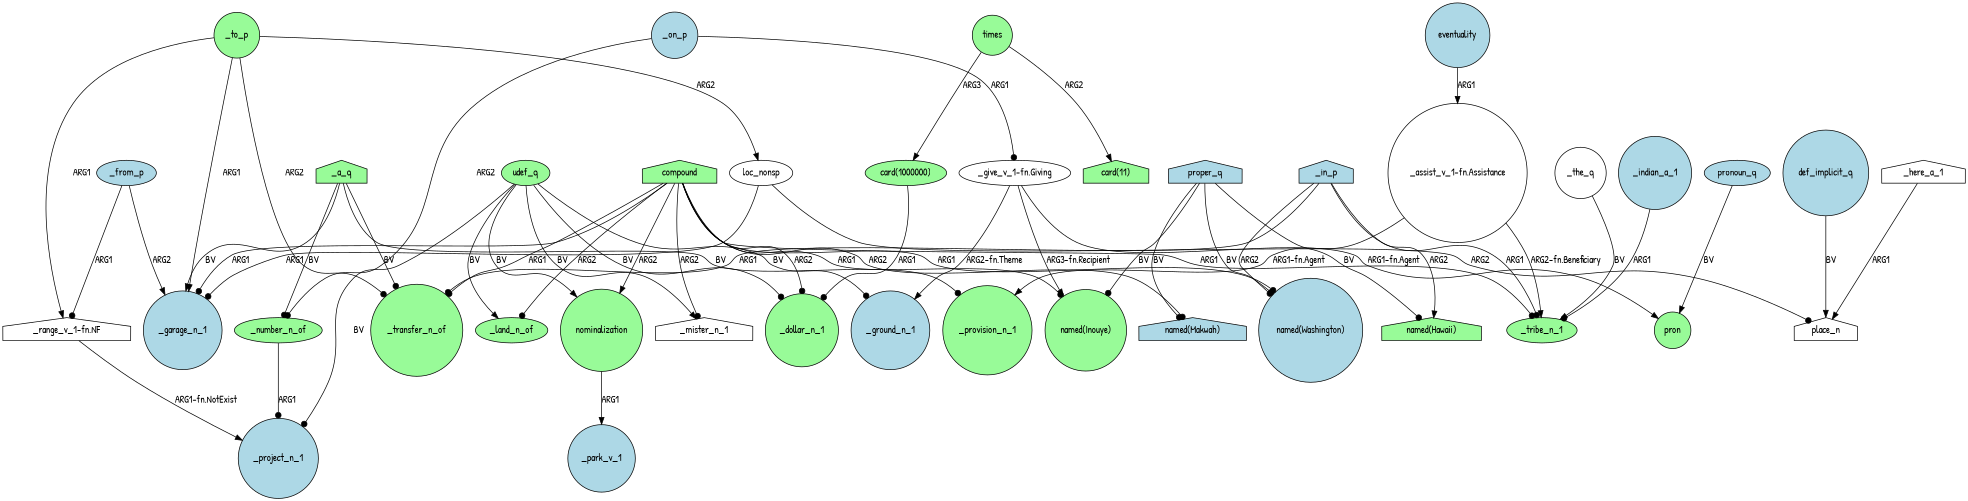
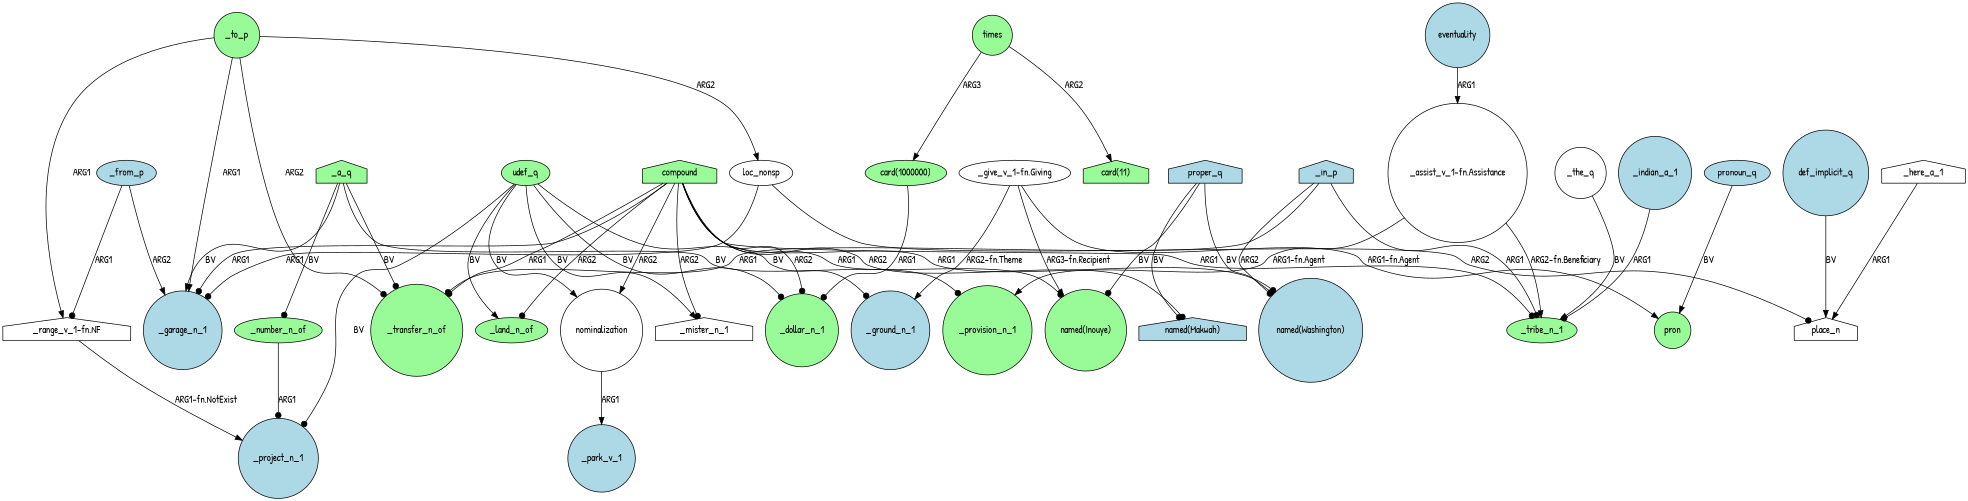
node "_on_p": removed
node "nominalization": fillcolor palegreen -> white
node "named(Hawaii)": removed
